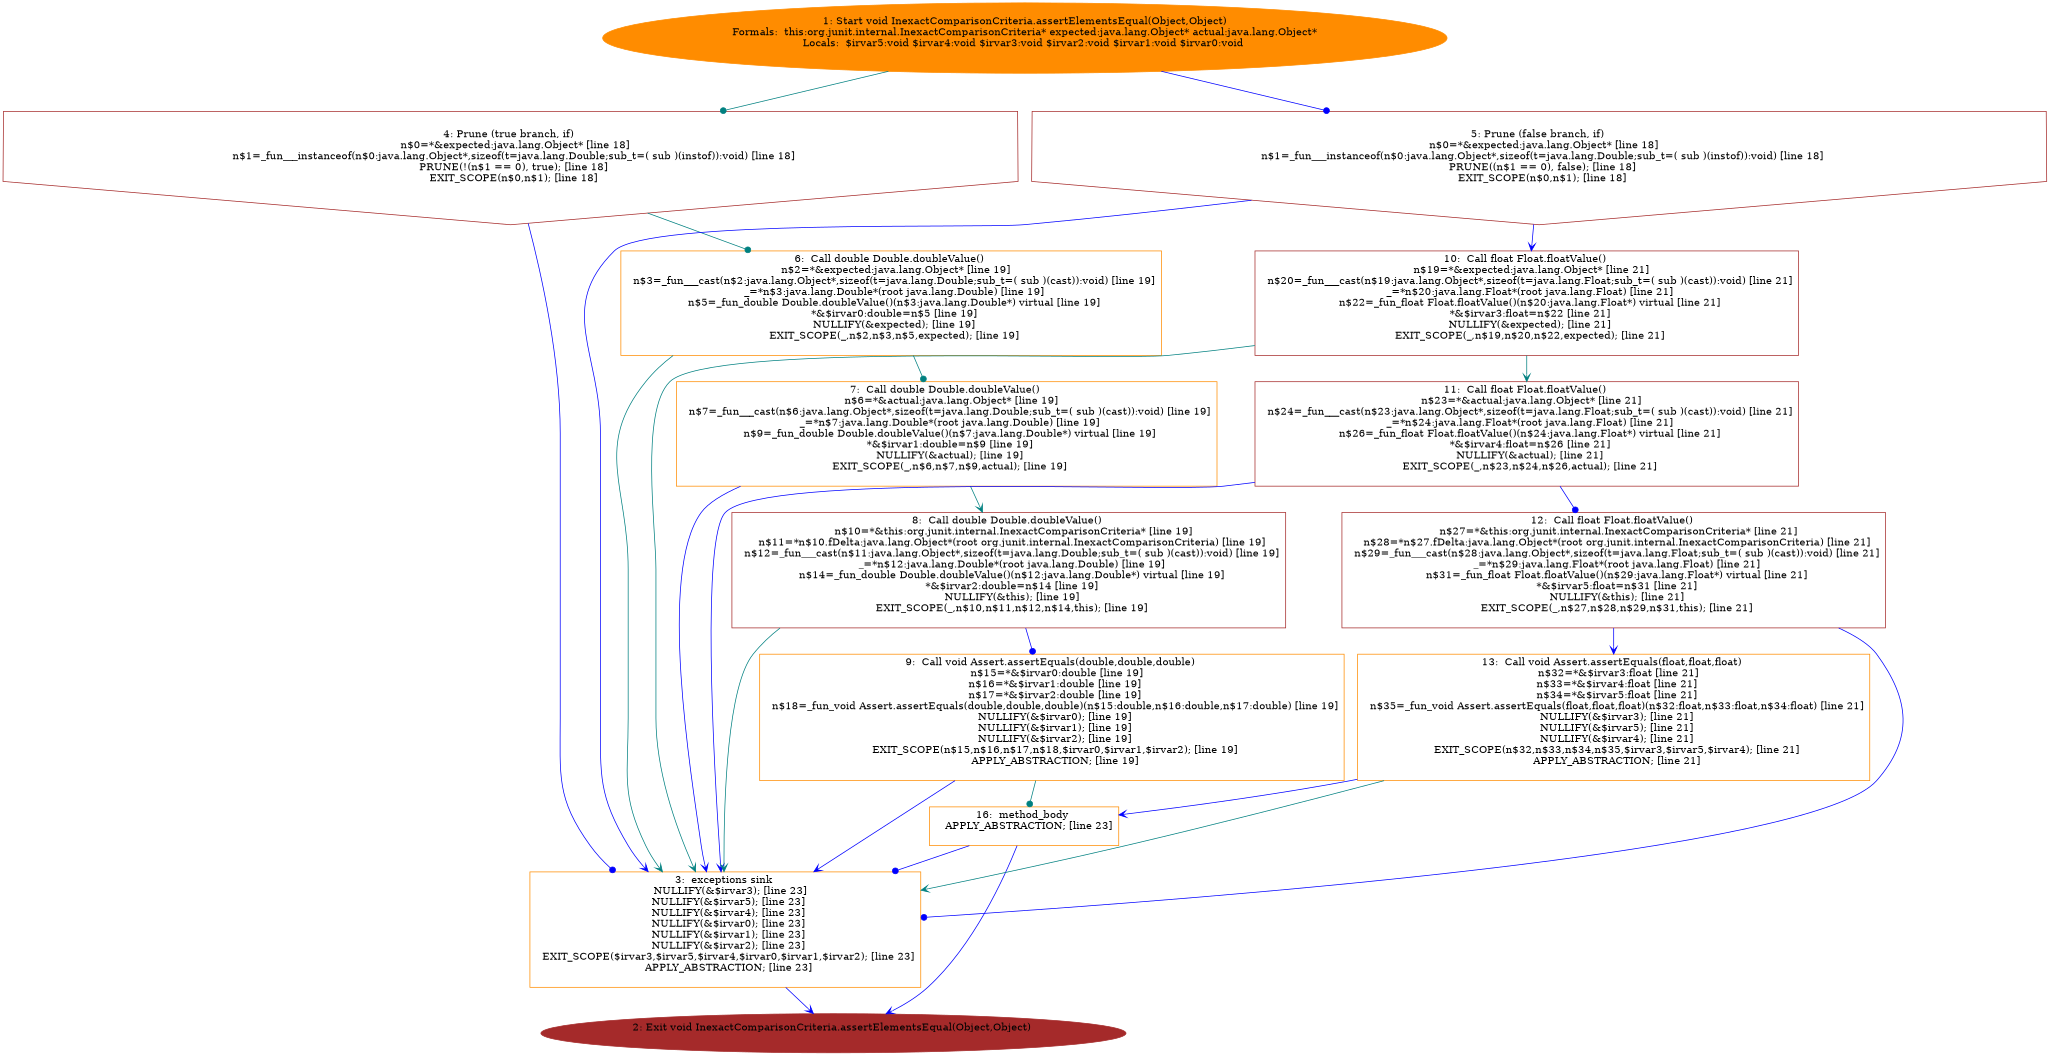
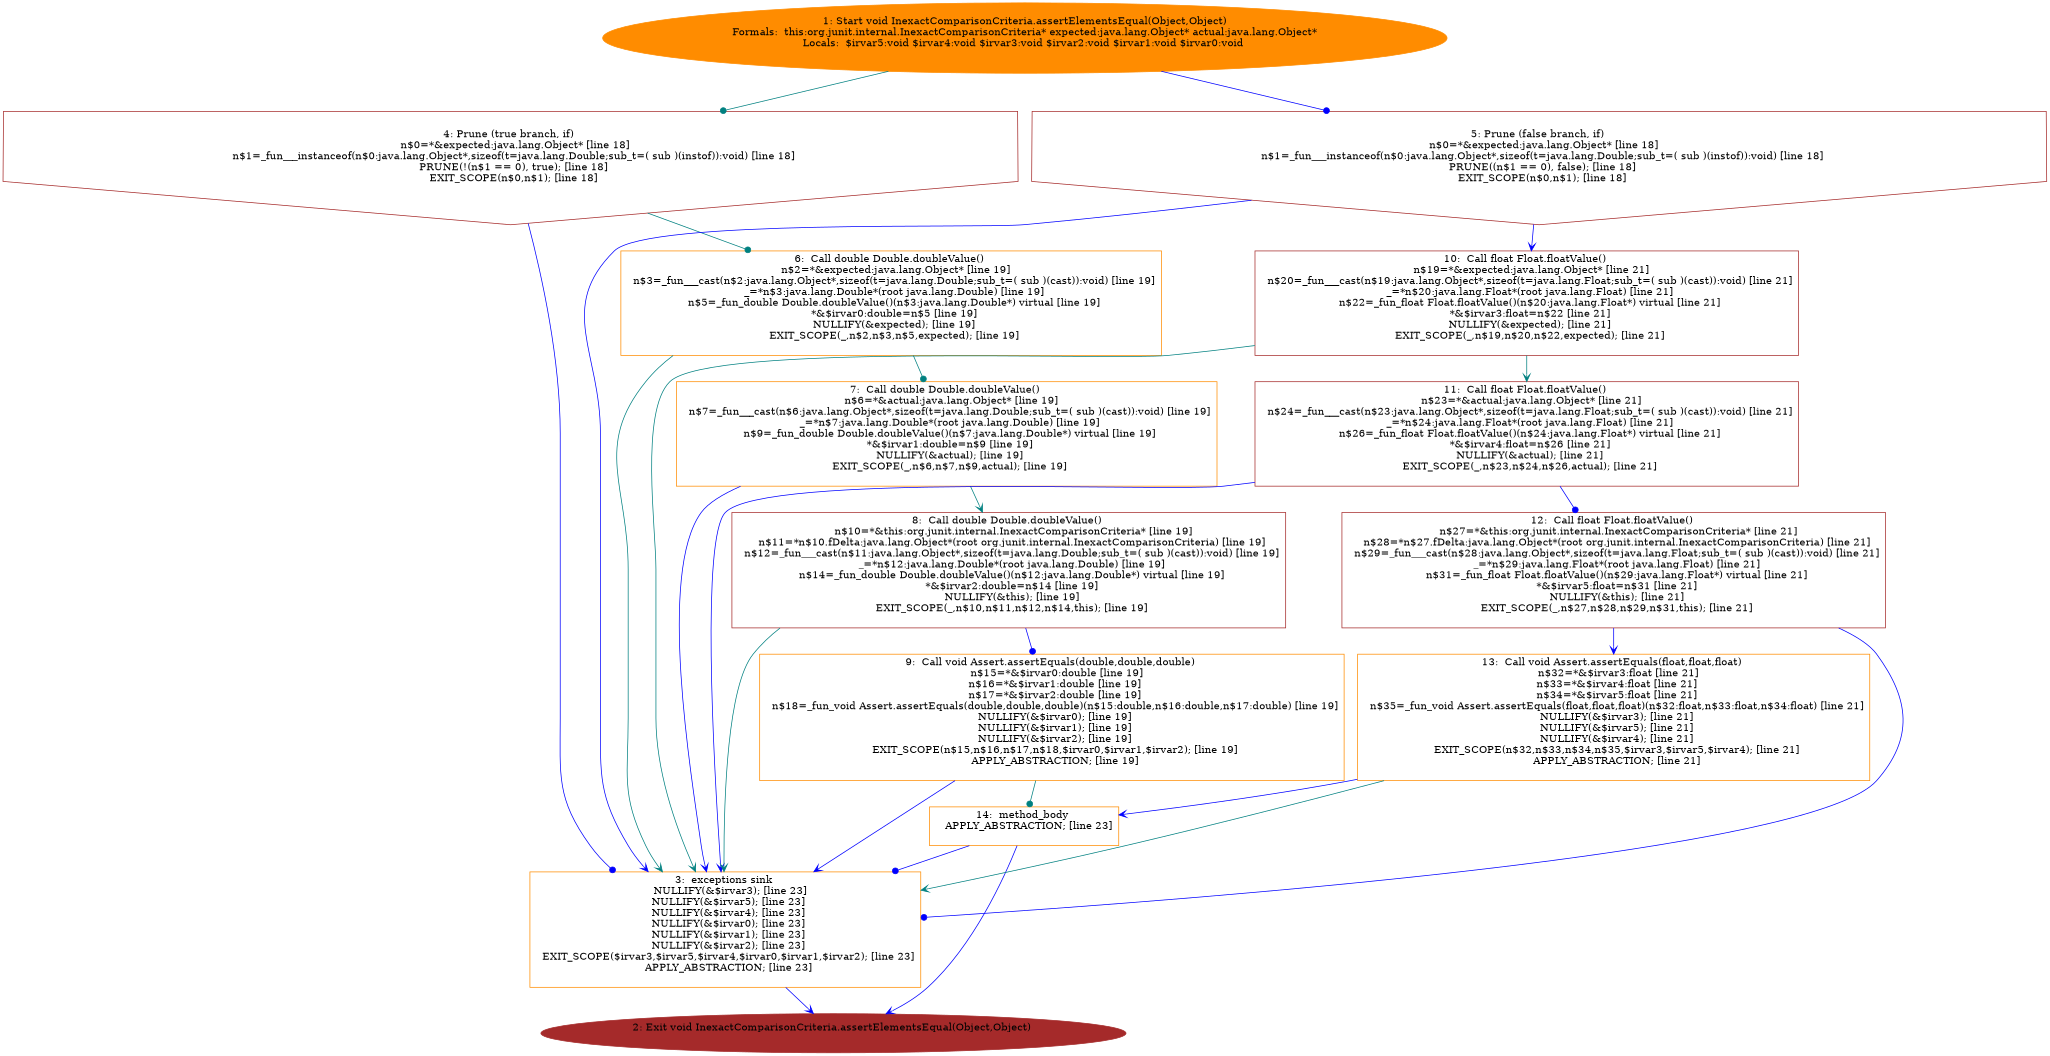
node "16:  method_body APPLY_ABSTRACTION; [line 23]": label "16:  method_body APPLY_ABSTRACTION; [line 23]" -> "14:  method_body APPLY_ABSTRACTION; [line 23]"
